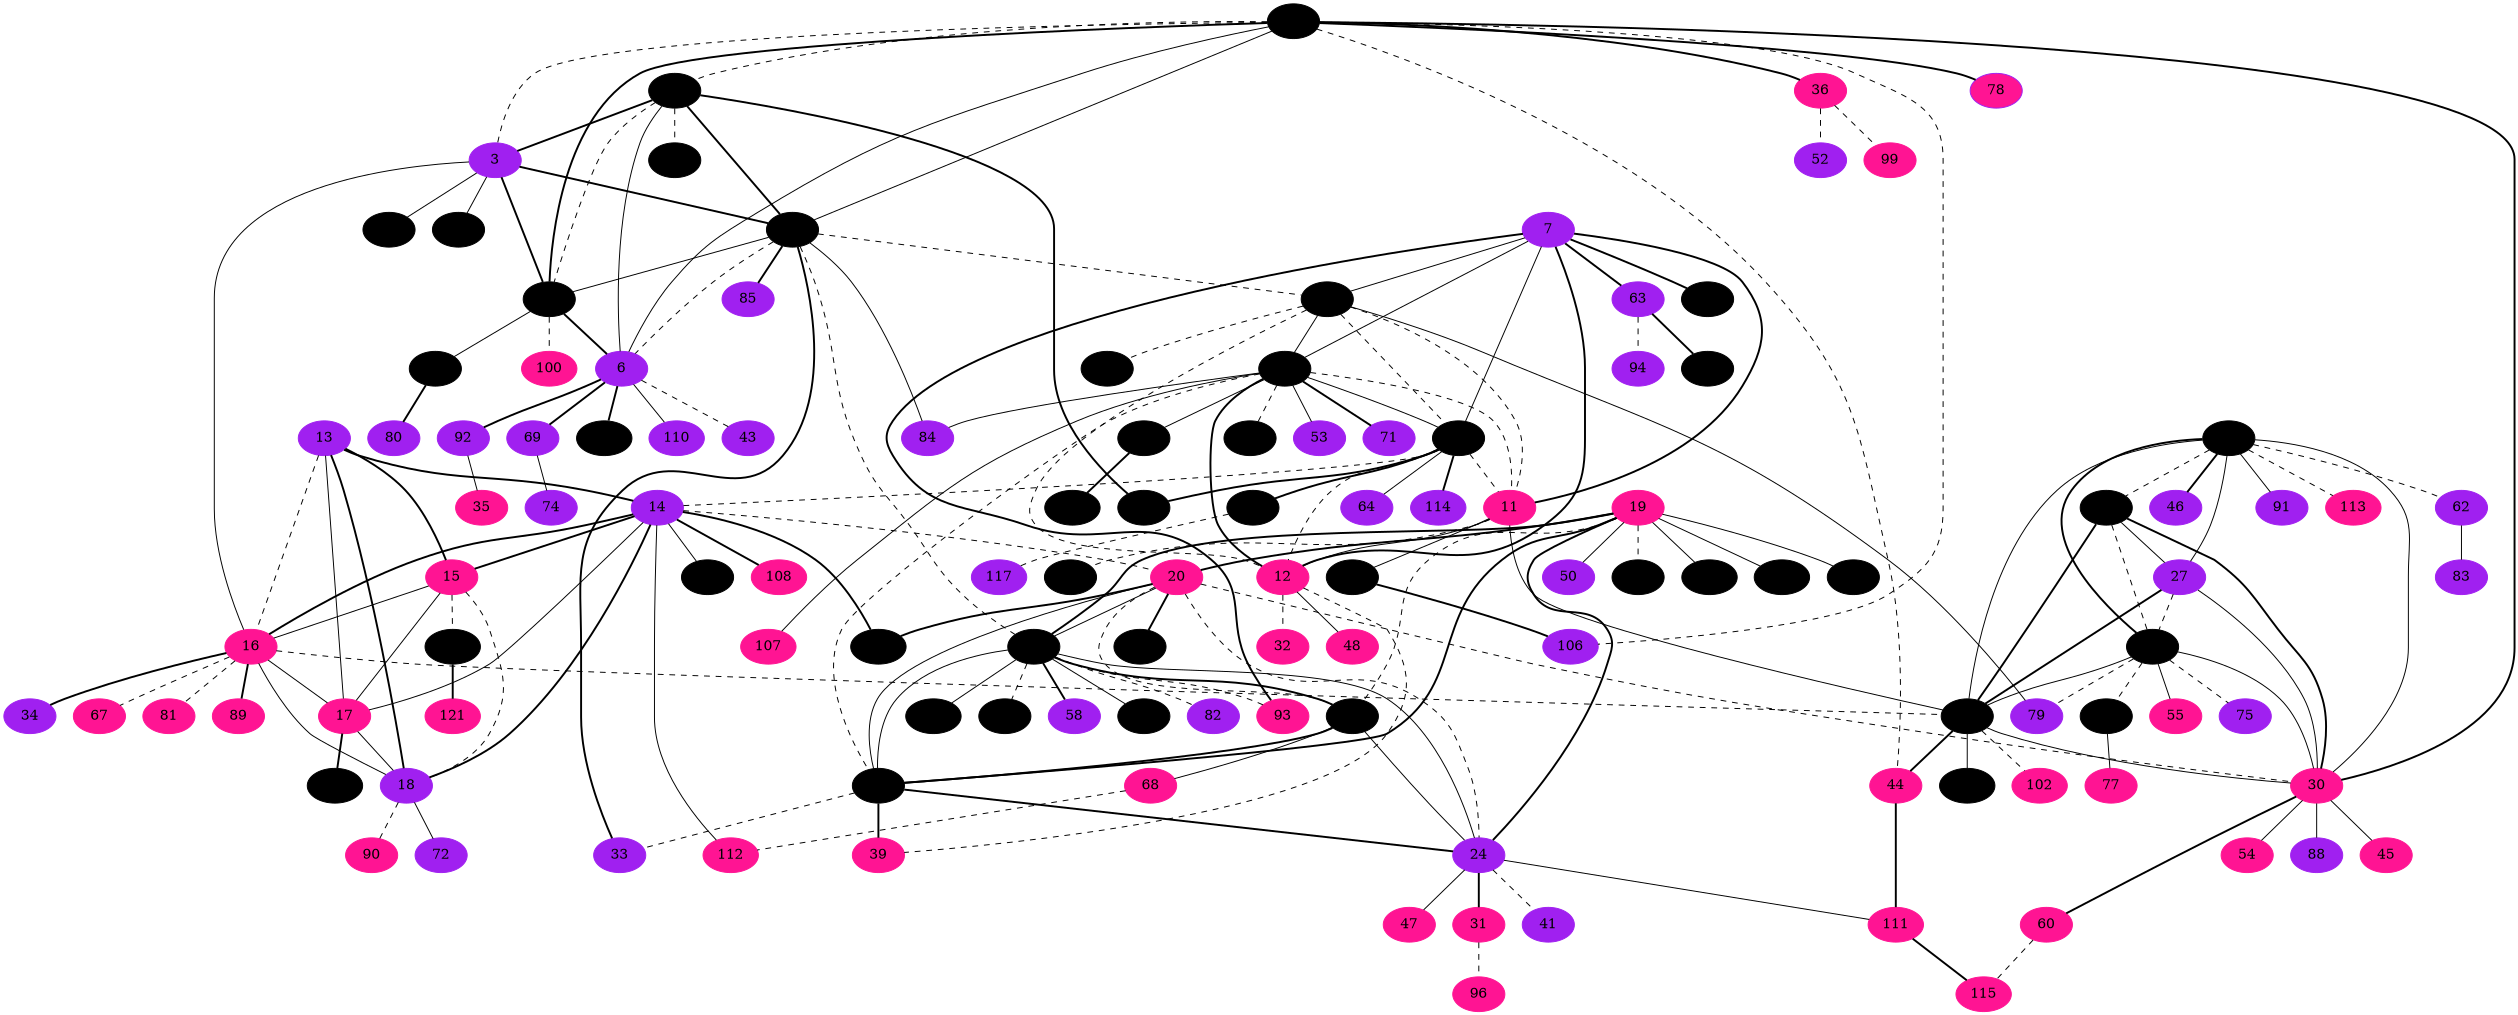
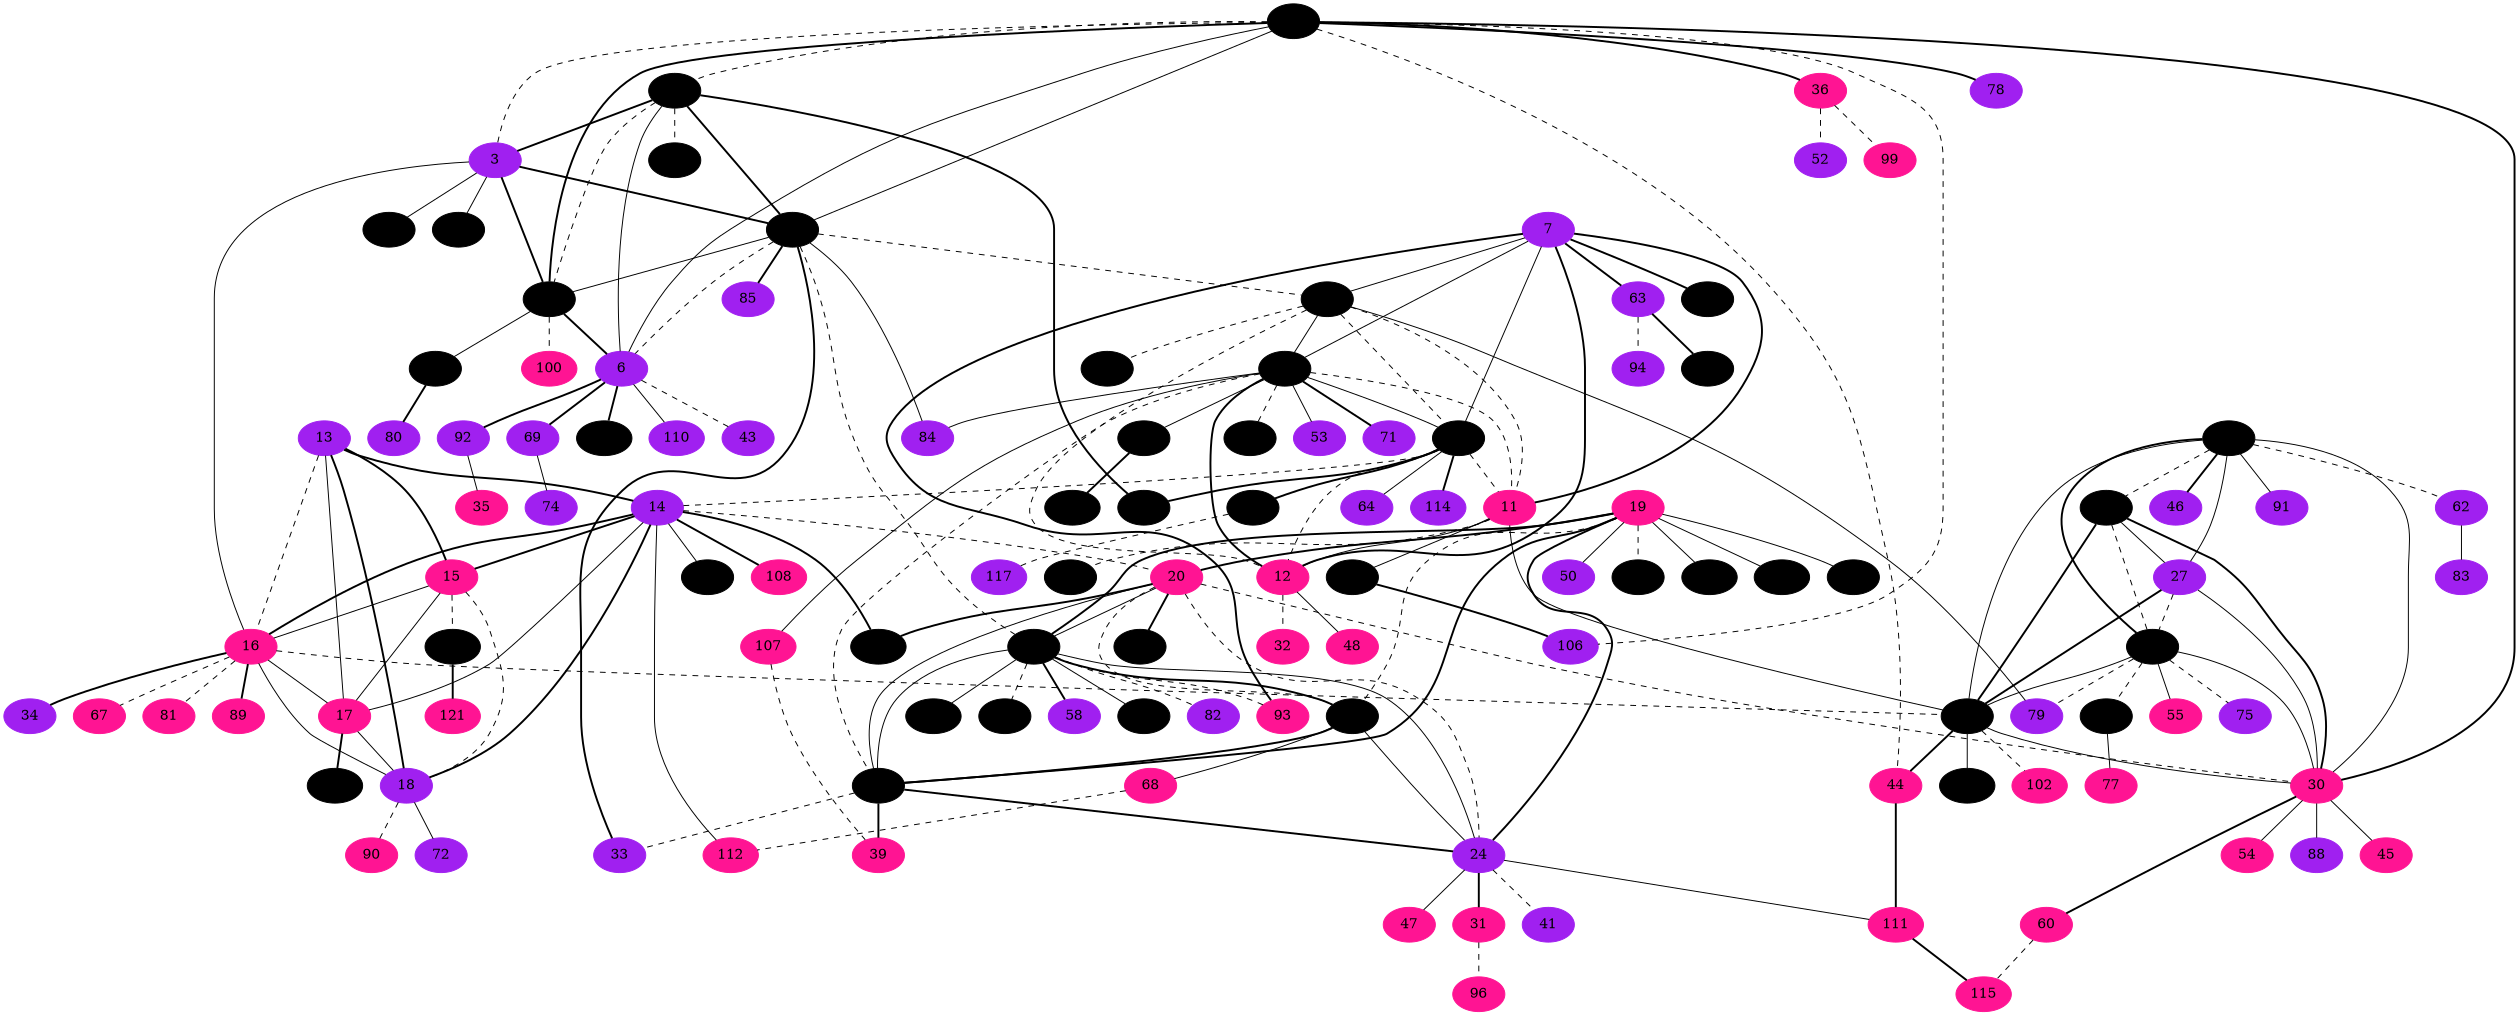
node "78": fillcolor deeppink -> purple
node "113": removed
edge "12" -- "39": now "107" -- "39"
